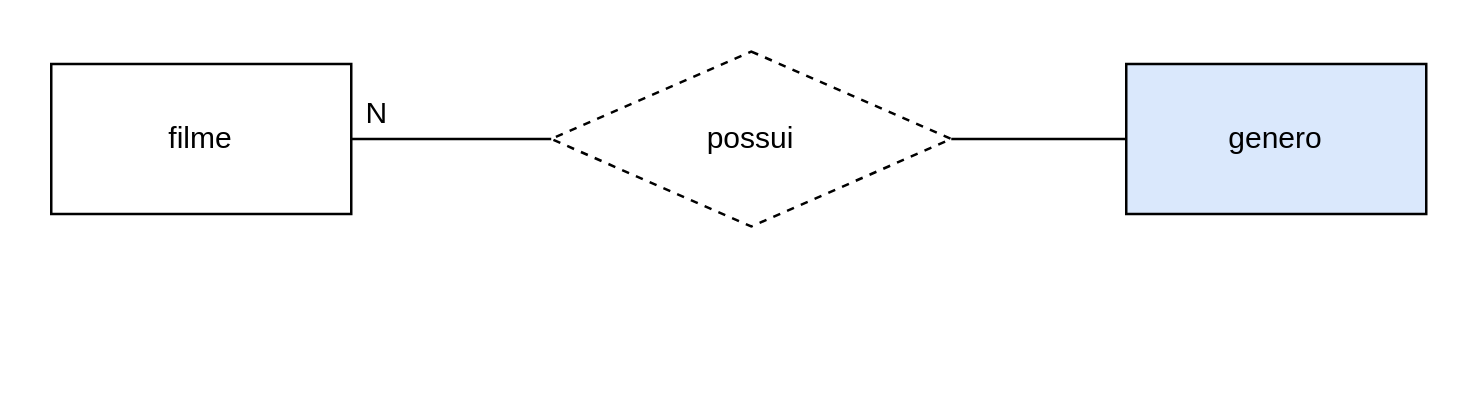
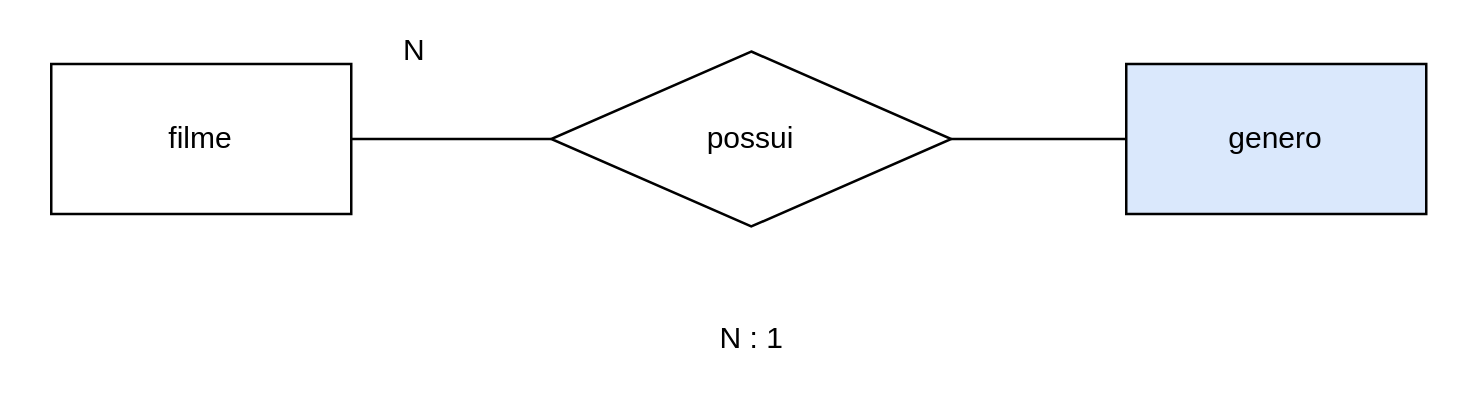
node "N": moved (376, 114) -> (414, 51)
node "possui": style dashed -> solid
node "N : 1": added
